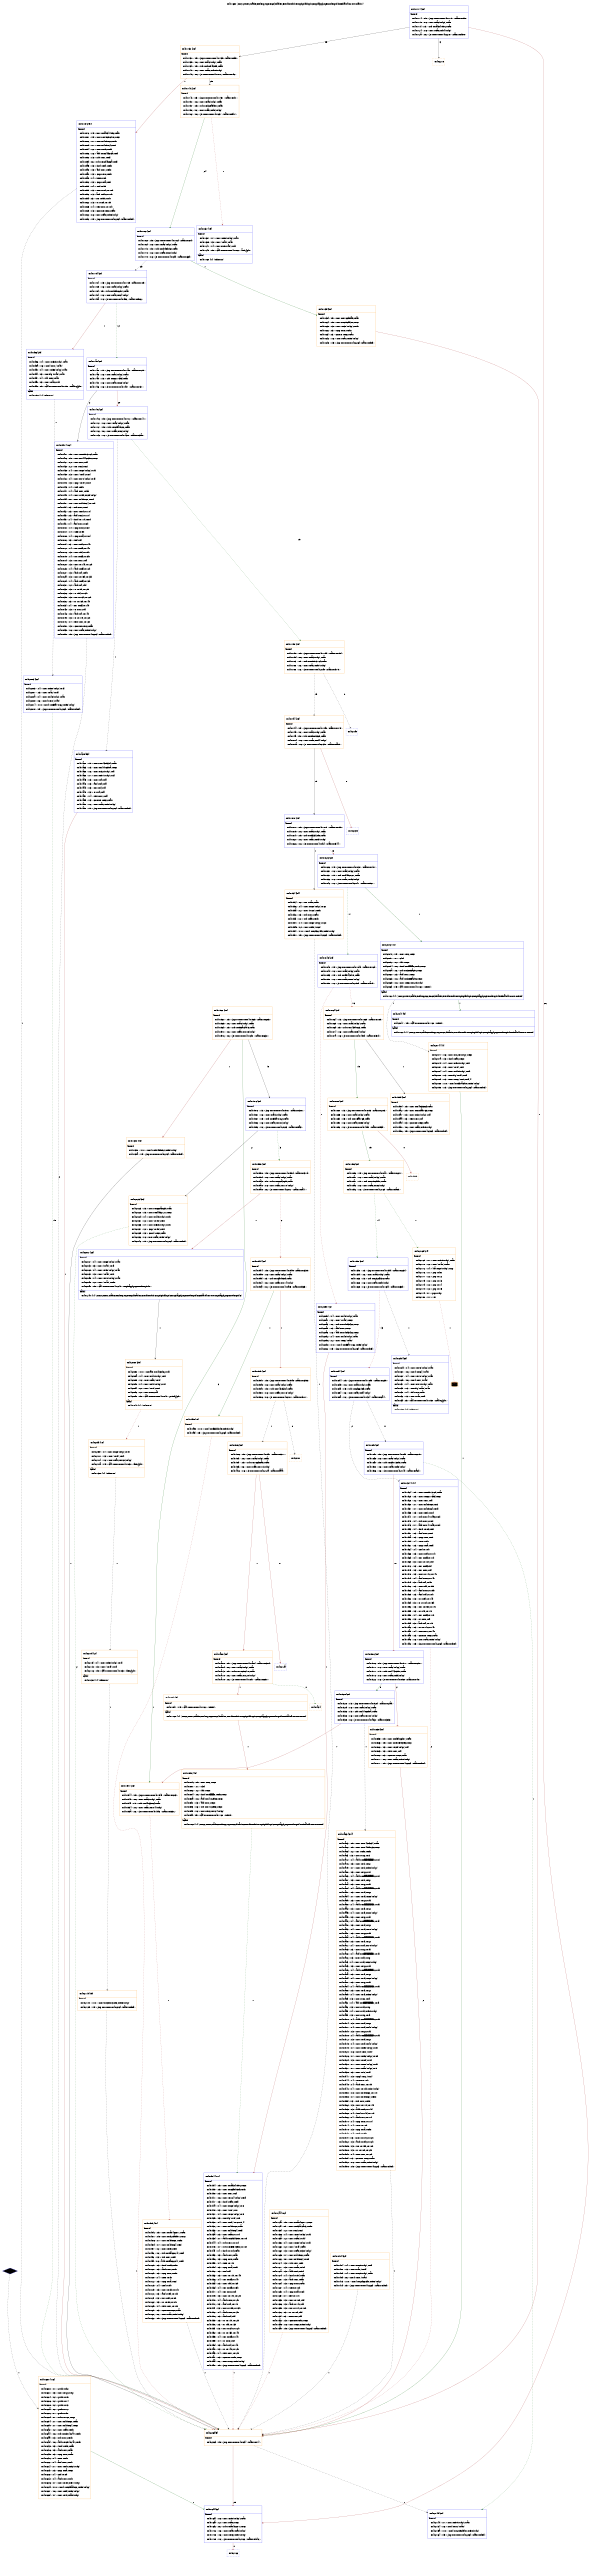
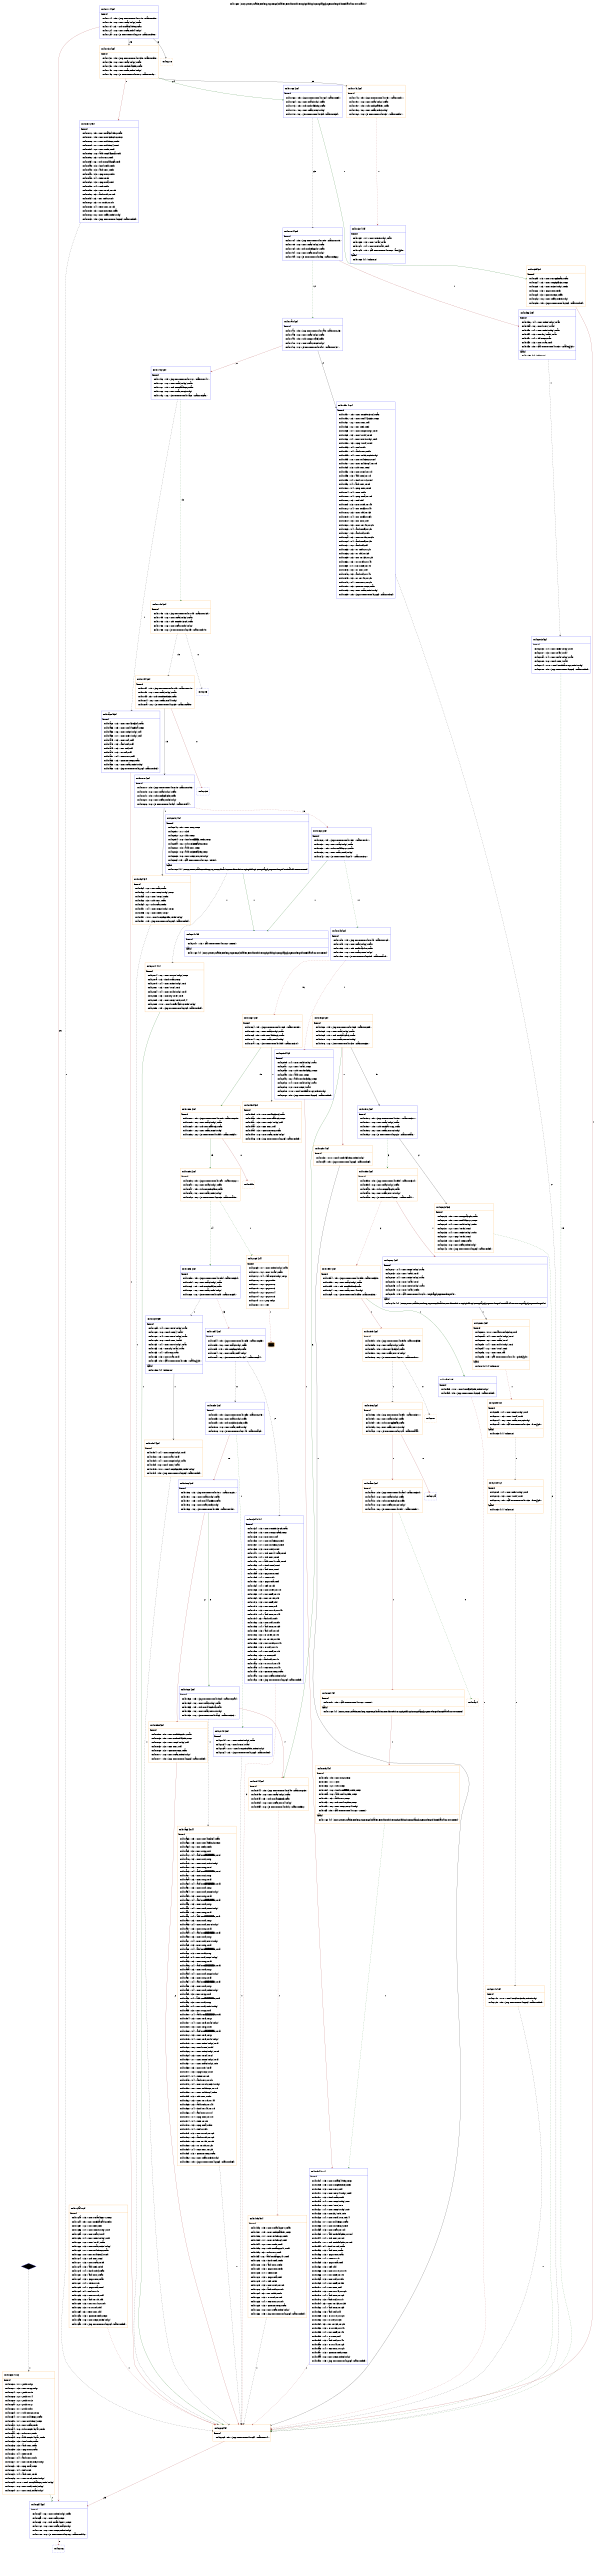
edge "0x40174c [28]" -> "0x401768 [28]": now "0x401730 [28]" -> "0x401768 [28]"
edge "0x40182c [28]" -> "0x40204c [40]": now "0x40182c [28]" -> "0x402047 [5]"
edge "0x401cdd [39]" -> "0x401d04 [32]": added, label "1"
node "0x401fb5 [15]": color darkorange -> blue
edge "0x40226f [5]" -> "0x40214d [28]": reversed
